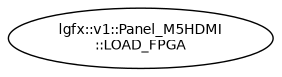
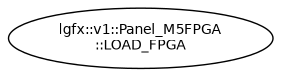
node "lgfx::v1::Panel_M5HDMI ::LOAD_FPGA": label "lgfx::v1::Panel_M5HDMI ::LOAD_FPGA" -> "lgfx::v1::Panel_M5FPGA ::LOAD_FPGA"
